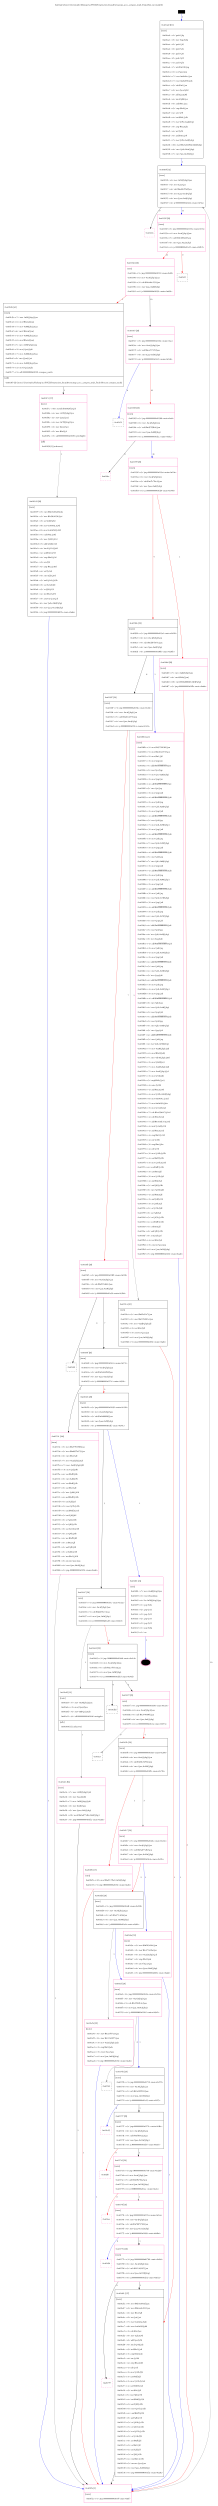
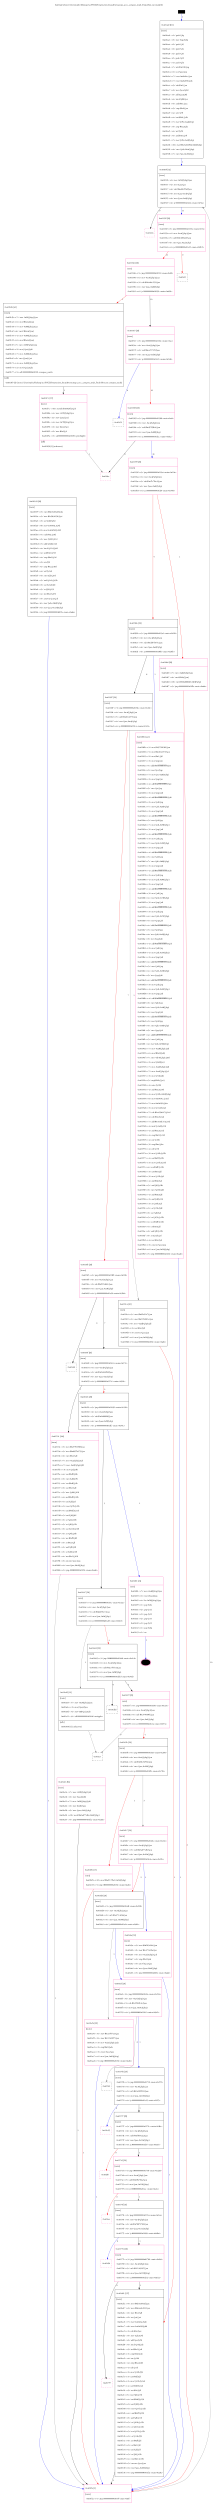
edge "0x401b7c [29]" -> "0x401b99 [98]": now "0x401b7c [29]" -> "0x401dcc"
edge "0x401a03 [19]" -> "0x401a16 [36]": now "0x401a03 [19]" -> "0x401e14"
node "0x40175f [28]": color deeppink -> black
